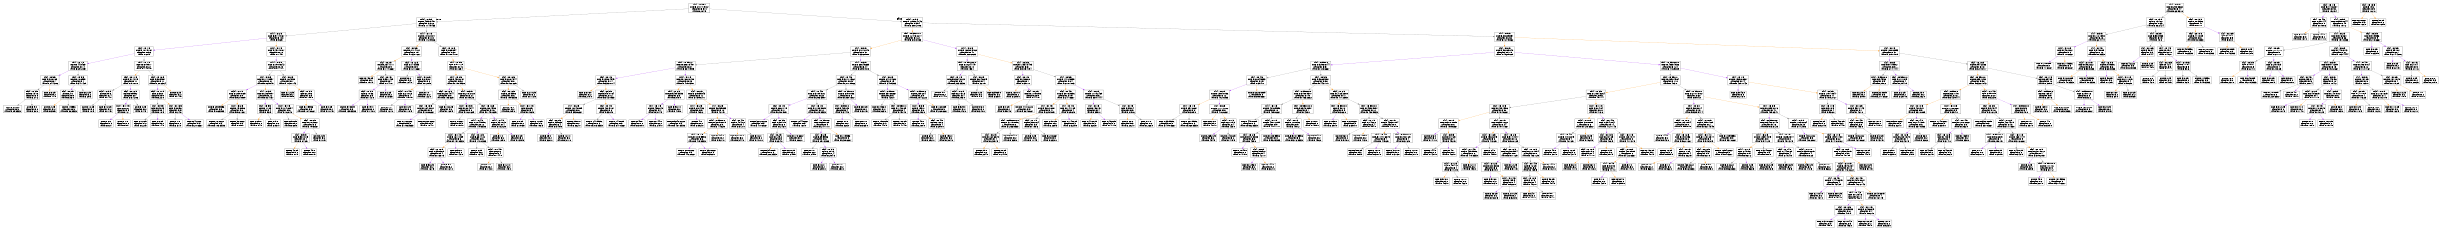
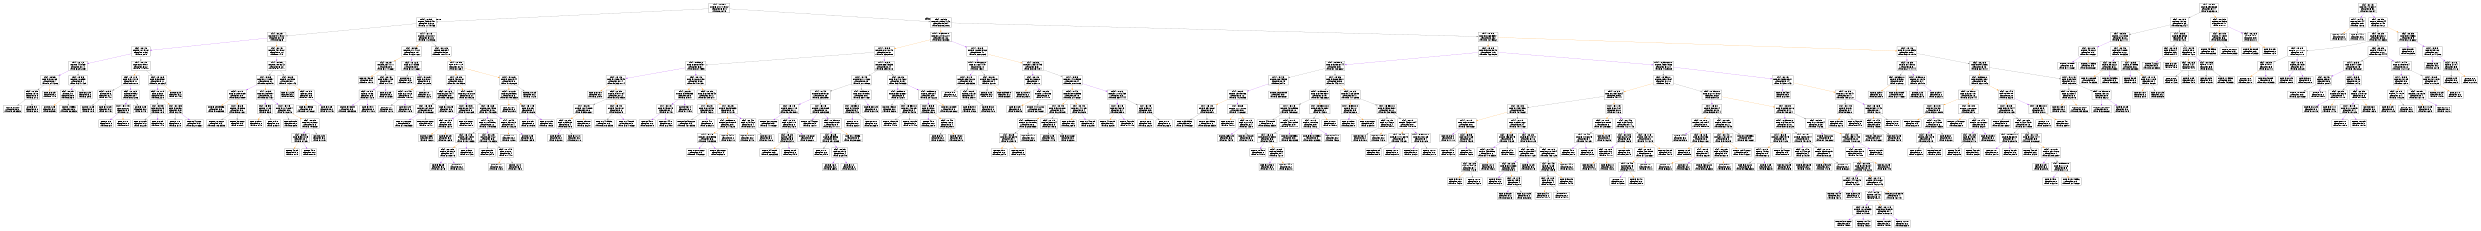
edge "X[2] <= 15.5 mse = 80.4844 samples = 8 value = 160.625" -> "X[2] <= 13.5 mse = 15.2 samples = 5 value = 167.0": added
